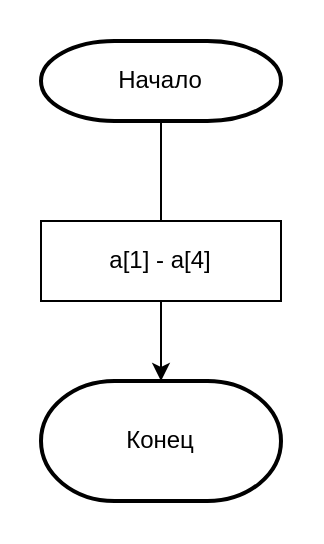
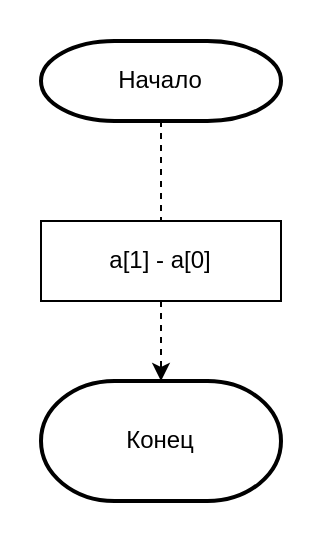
edge "Начало" -> "Конец": style solid -> dashed
node "a[1] - a[4]": label "a[1] - a[4]" -> "a[1] - a[0]"
